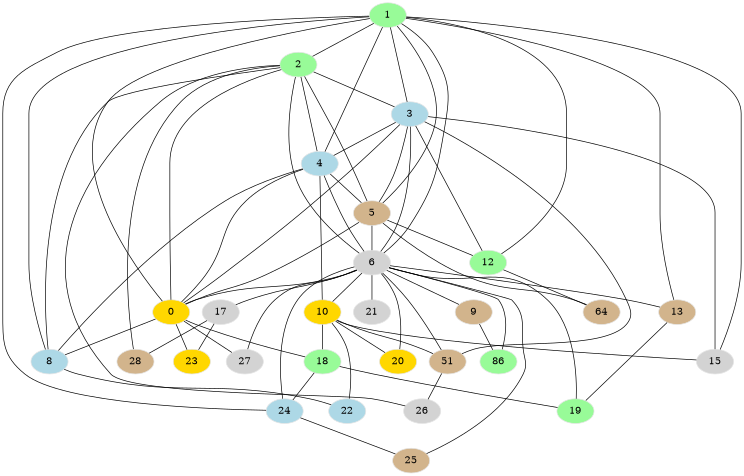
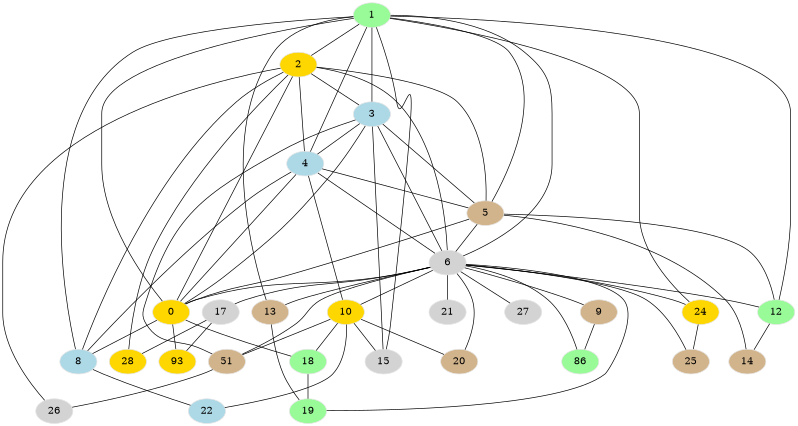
node "2": fillcolor palegreen -> gold
edge "3" -- "12": now "6" -- "12"
node "64": label "64" -> "14"
edge "0" -- "27": removed
node "28": fillcolor tan -> gold
node "23": label "23" -> "93"
node "20": fillcolor gold -> tan
edge "18" -- "24": removed
node "24": fillcolor lightblue -> gold
